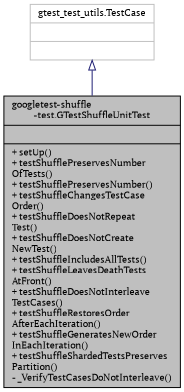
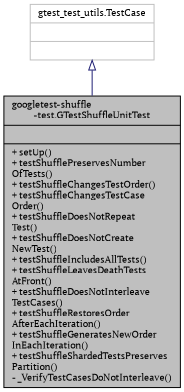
node "googletest-shuffle": text "+ testShufflePreservesNumber()" -> "+ testShuffleChangesTestOrder()"
